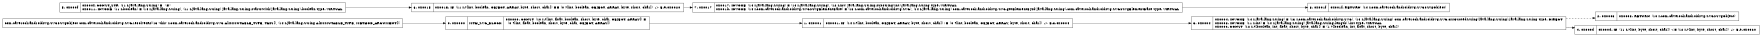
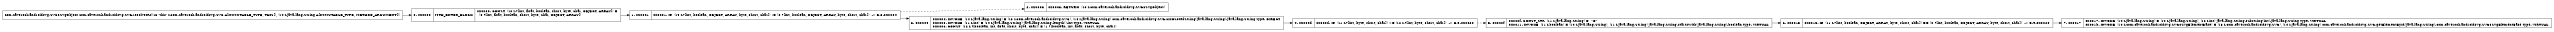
node "8: 0x001f": removed
edge "3: 0x0004" -> "2: 0x0003": now "1: 0x0001" -> "2: 0x0003"
node "0: 0x0000": text "MTH_SVG_BLOCK" -> "MTH_ENTER_BLOCK"
edge "4: 0x000d" -> "5: 0x000f": added
